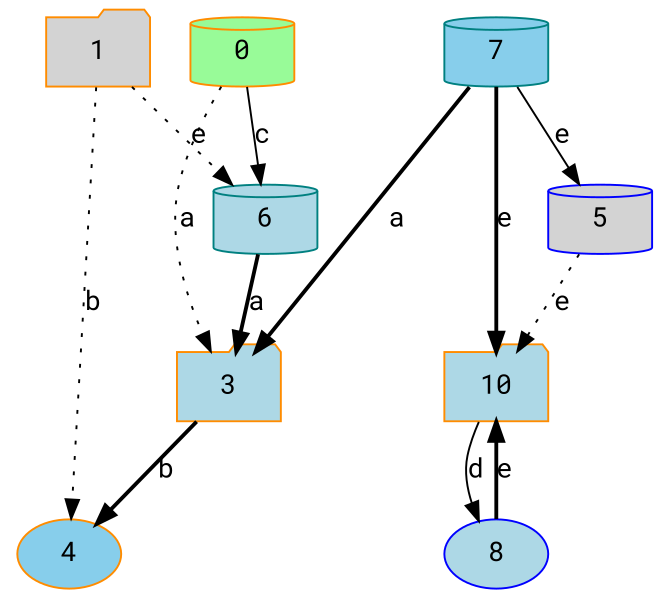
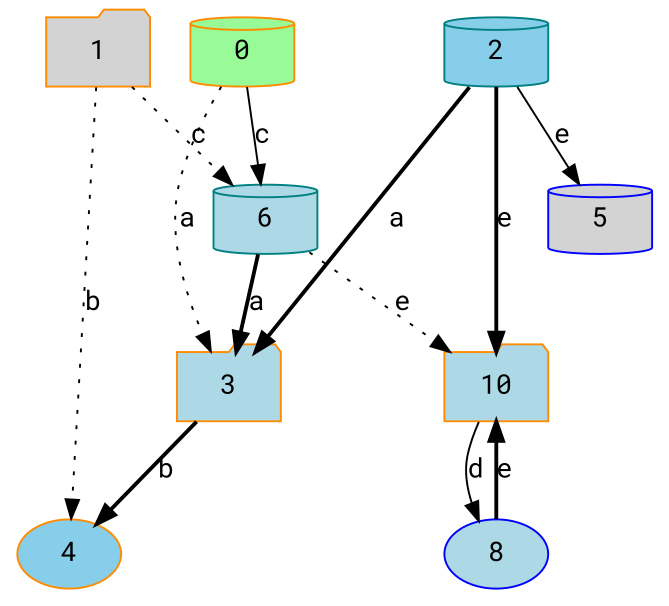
node "7": label "7" -> "2"
edge "1" -> "6": label "e" -> "c"
edge "5" -> "10": now "6" -> "10"
